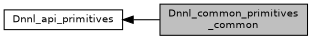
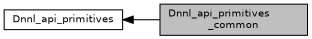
node "Dnnl_common_primitives _common": label "Dnnl_common_primitives _common" -> "Dnnl_api_primitives _common"
